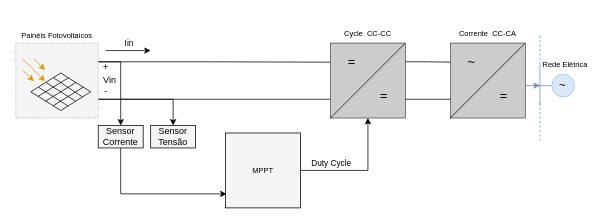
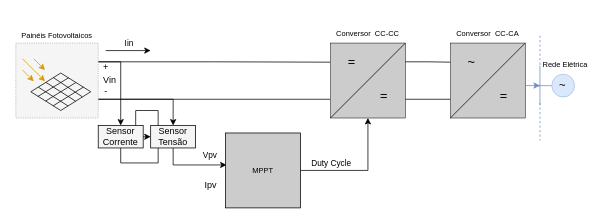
node "Cycle CC-CC": label "Cycle CC-CC" -> "Conversor CC-CC"
node "Corrente CC-CA": label "Corrente CC-CA" -> "Conversor CC-CA"
edge "Sensor Tensão" -> "MPPT": added, label "Vpv"
node "MPPT": fillcolor #f5f5f5 -> #cccccc
edge "Sensor Corrente" -> "MPPT": now "Sensor Corrente" -> "Sensor Tensão"
node "Ipv": added
